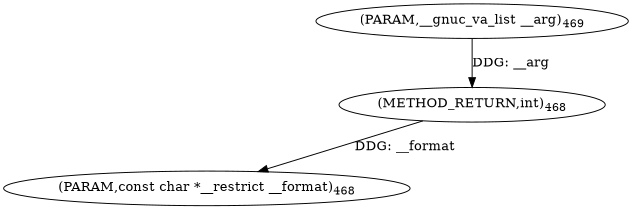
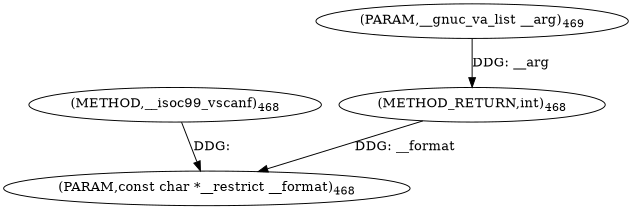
node "(METHOD,__isoc99_vscanf)": added
